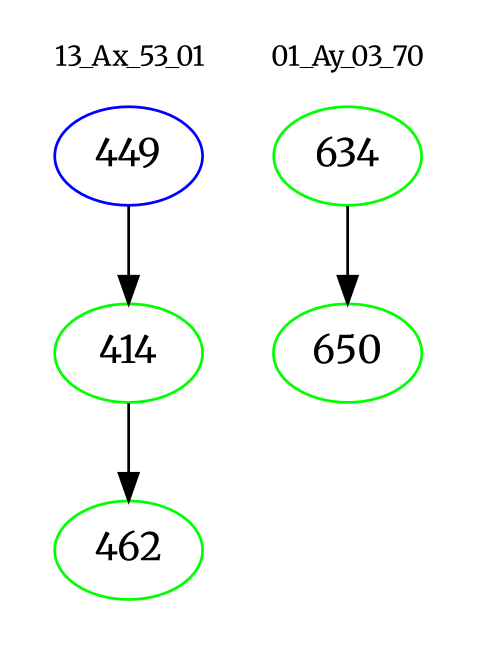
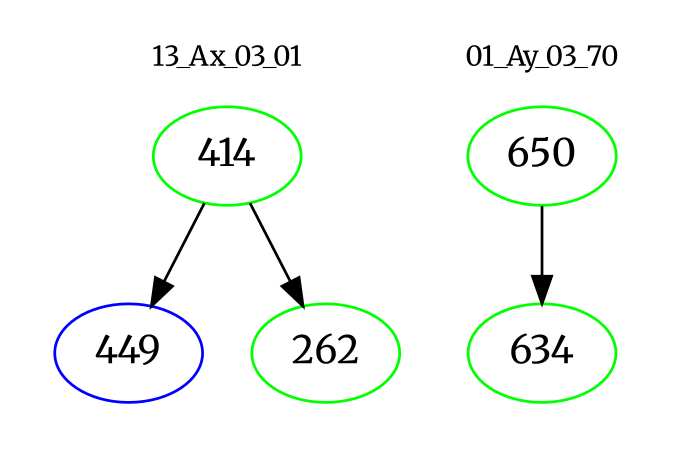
cluster "13_Ax_53_01": label "13_Ax_53_01" -> "13_Ax_03_01"
edge "449" -> "414": reversed
edge "634" -> "650": reversed
node "462": label "462" -> "262"
